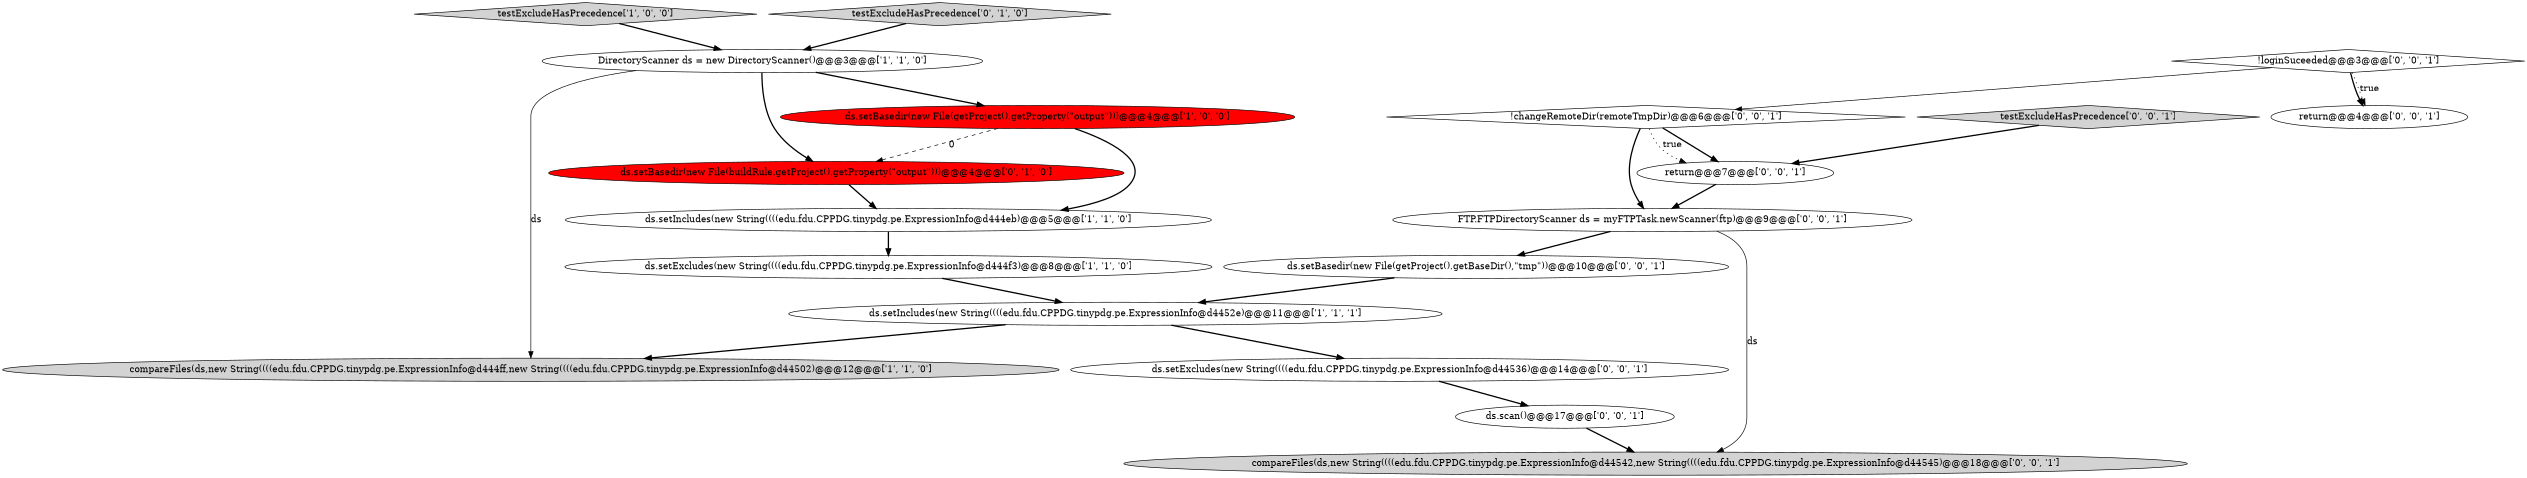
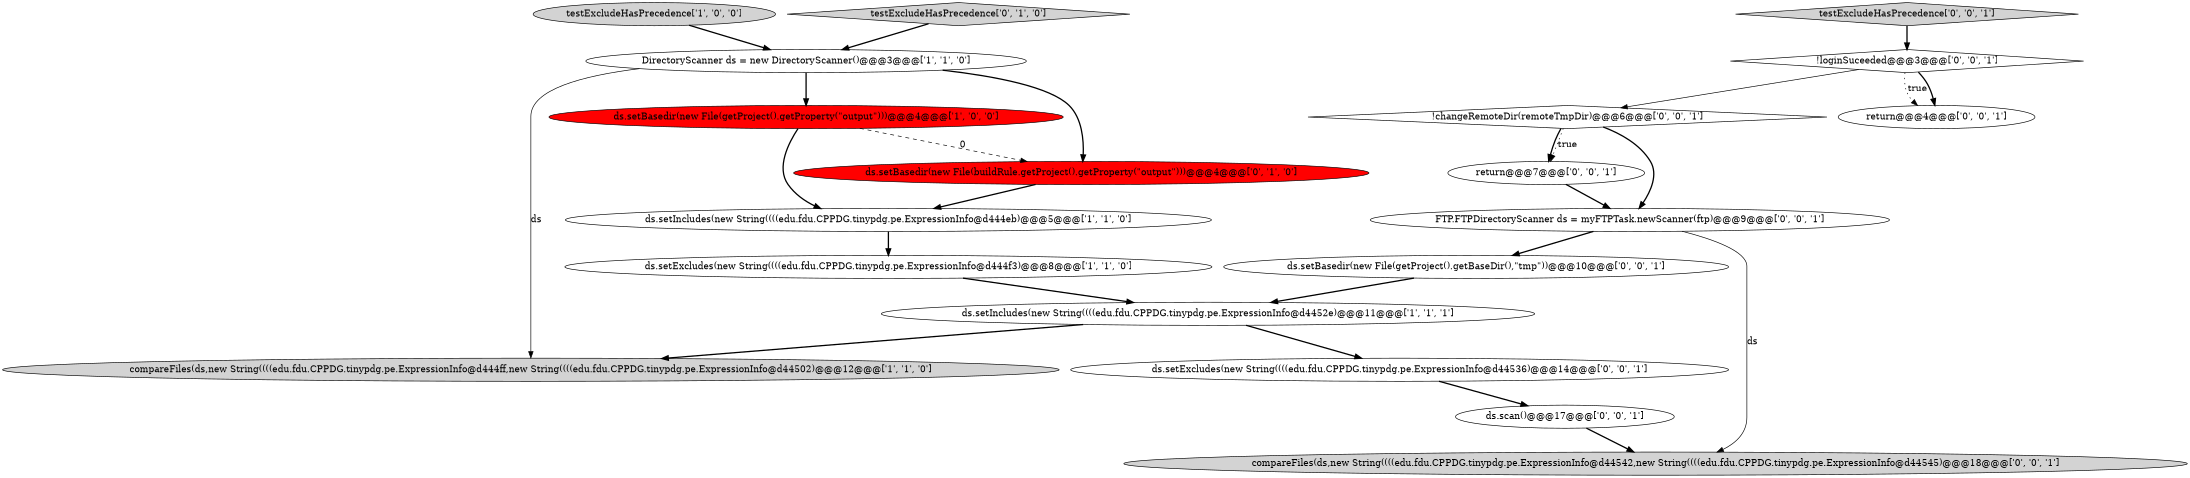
node "testExcludeHasPrecedence['1', '0', '0']": shape diamond -> ellipse
edge "testExcludeHasPrecedence['0', '0', '1']" -> "return@@@7@@@['0', '0', '1']": now "testExcludeHasPrecedence['0', '0', '1']" -> "!loginSuceeded@@@3@@@['0', '0', '1']"
